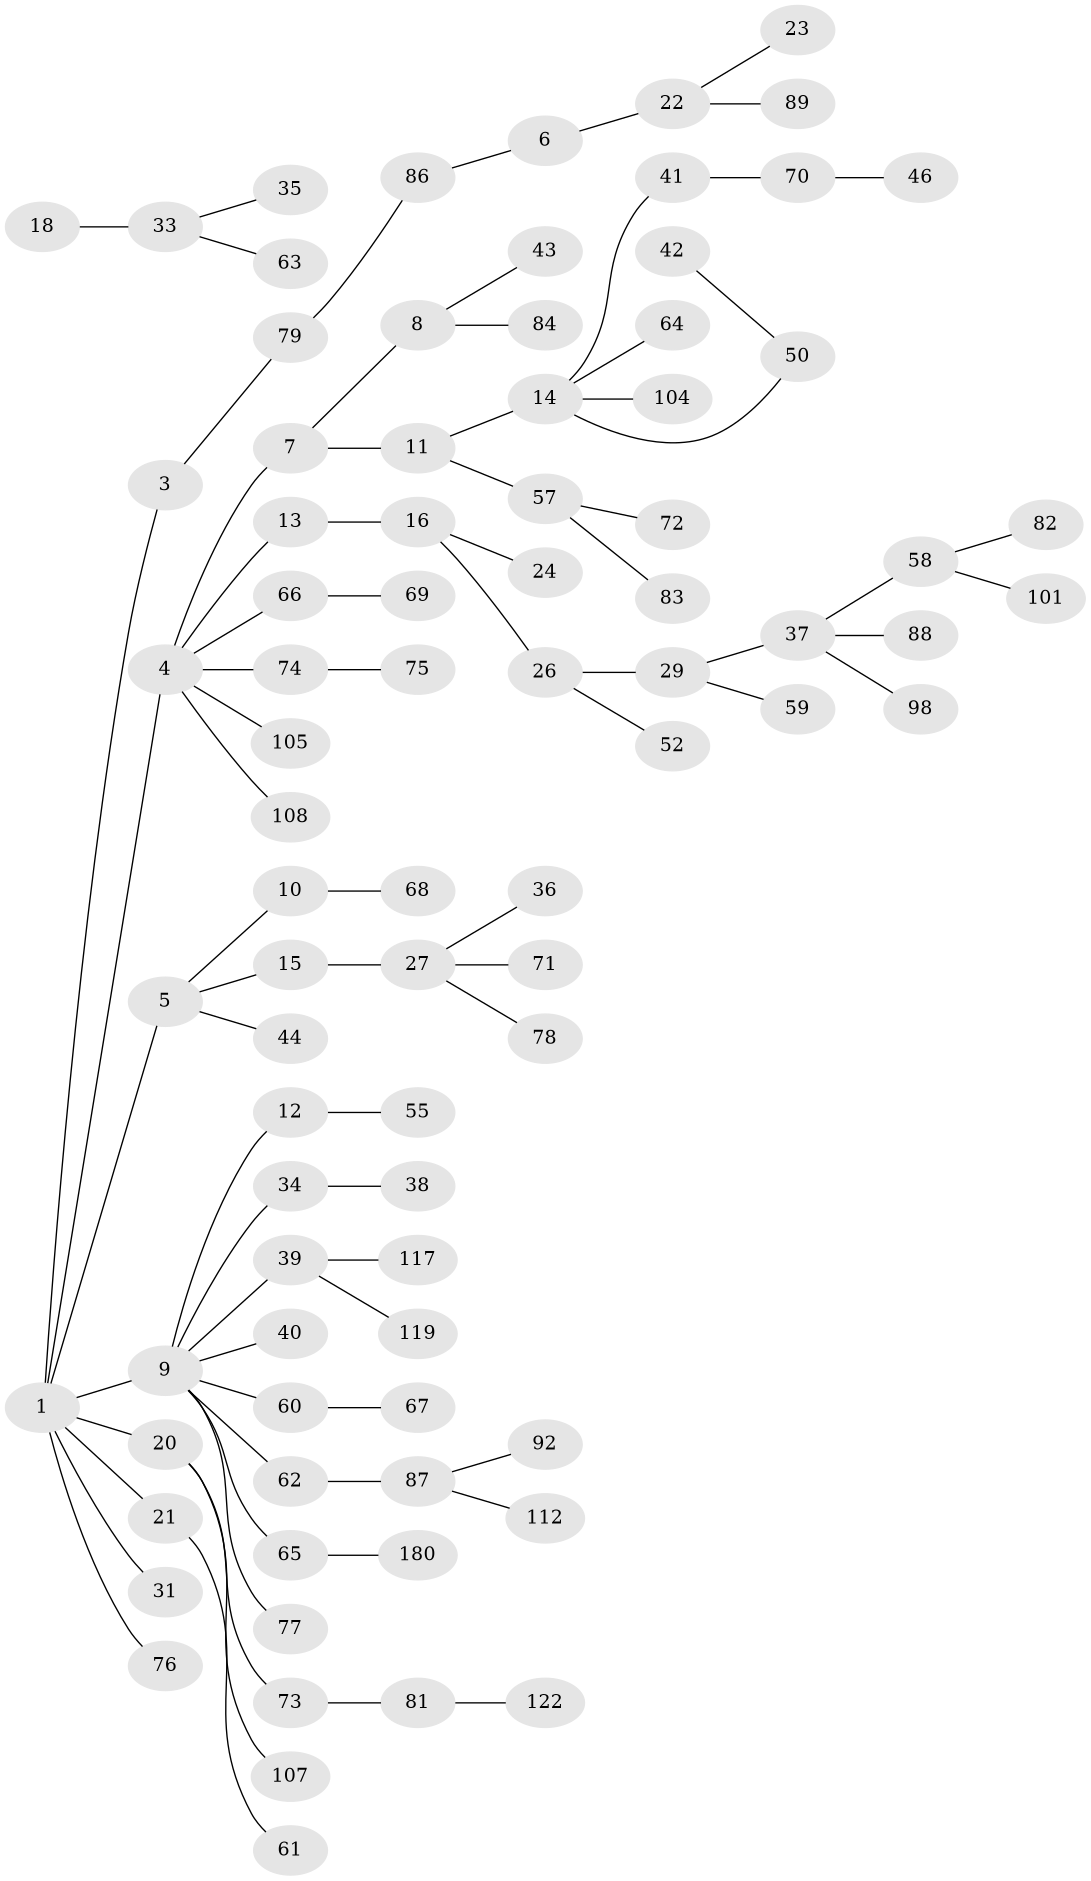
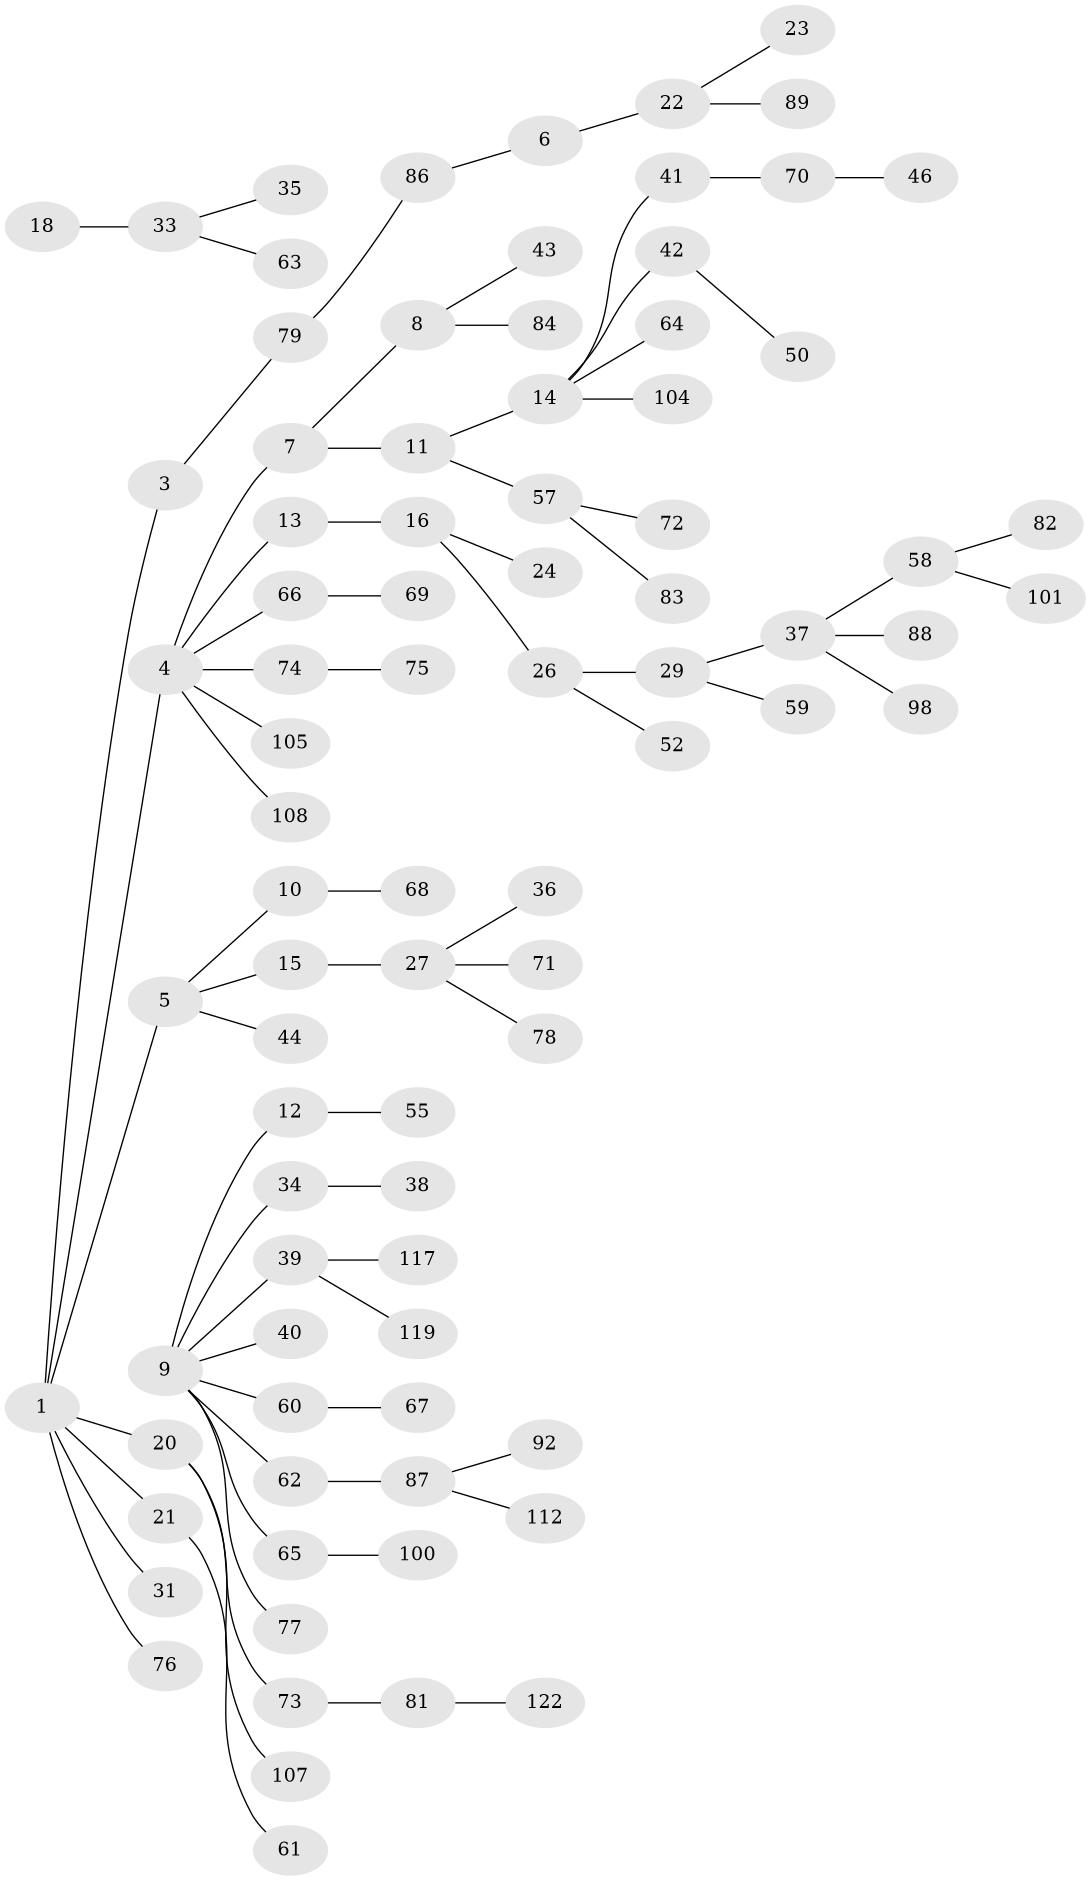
edge "50" -- "14": now "42" -- "14"
edge "9" -- "1": removed
node "180": label "180" -> "100"
